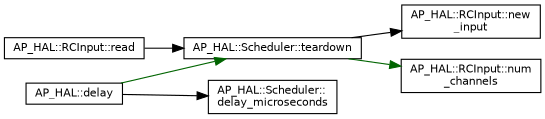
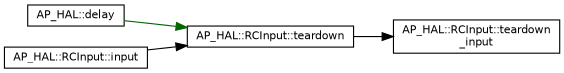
node "AP_HAL::RCInput::new _input": label "AP_HAL::RCInput::new _input" -> "AP_HAL::RCInput::teardown _input"
node "AP_HAL::RCInput::read": label "AP_HAL::RCInput::read" -> "AP_HAL::RCInput::input"
node "AP_HAL::Scheduler::teardown": label "AP_HAL::Scheduler::teardown" -> "AP_HAL::RCInput::teardown"
node "AP_HAL::RCInput::num _channels": removed
node "AP_HAL::Scheduler:: delay_microseconds": removed
